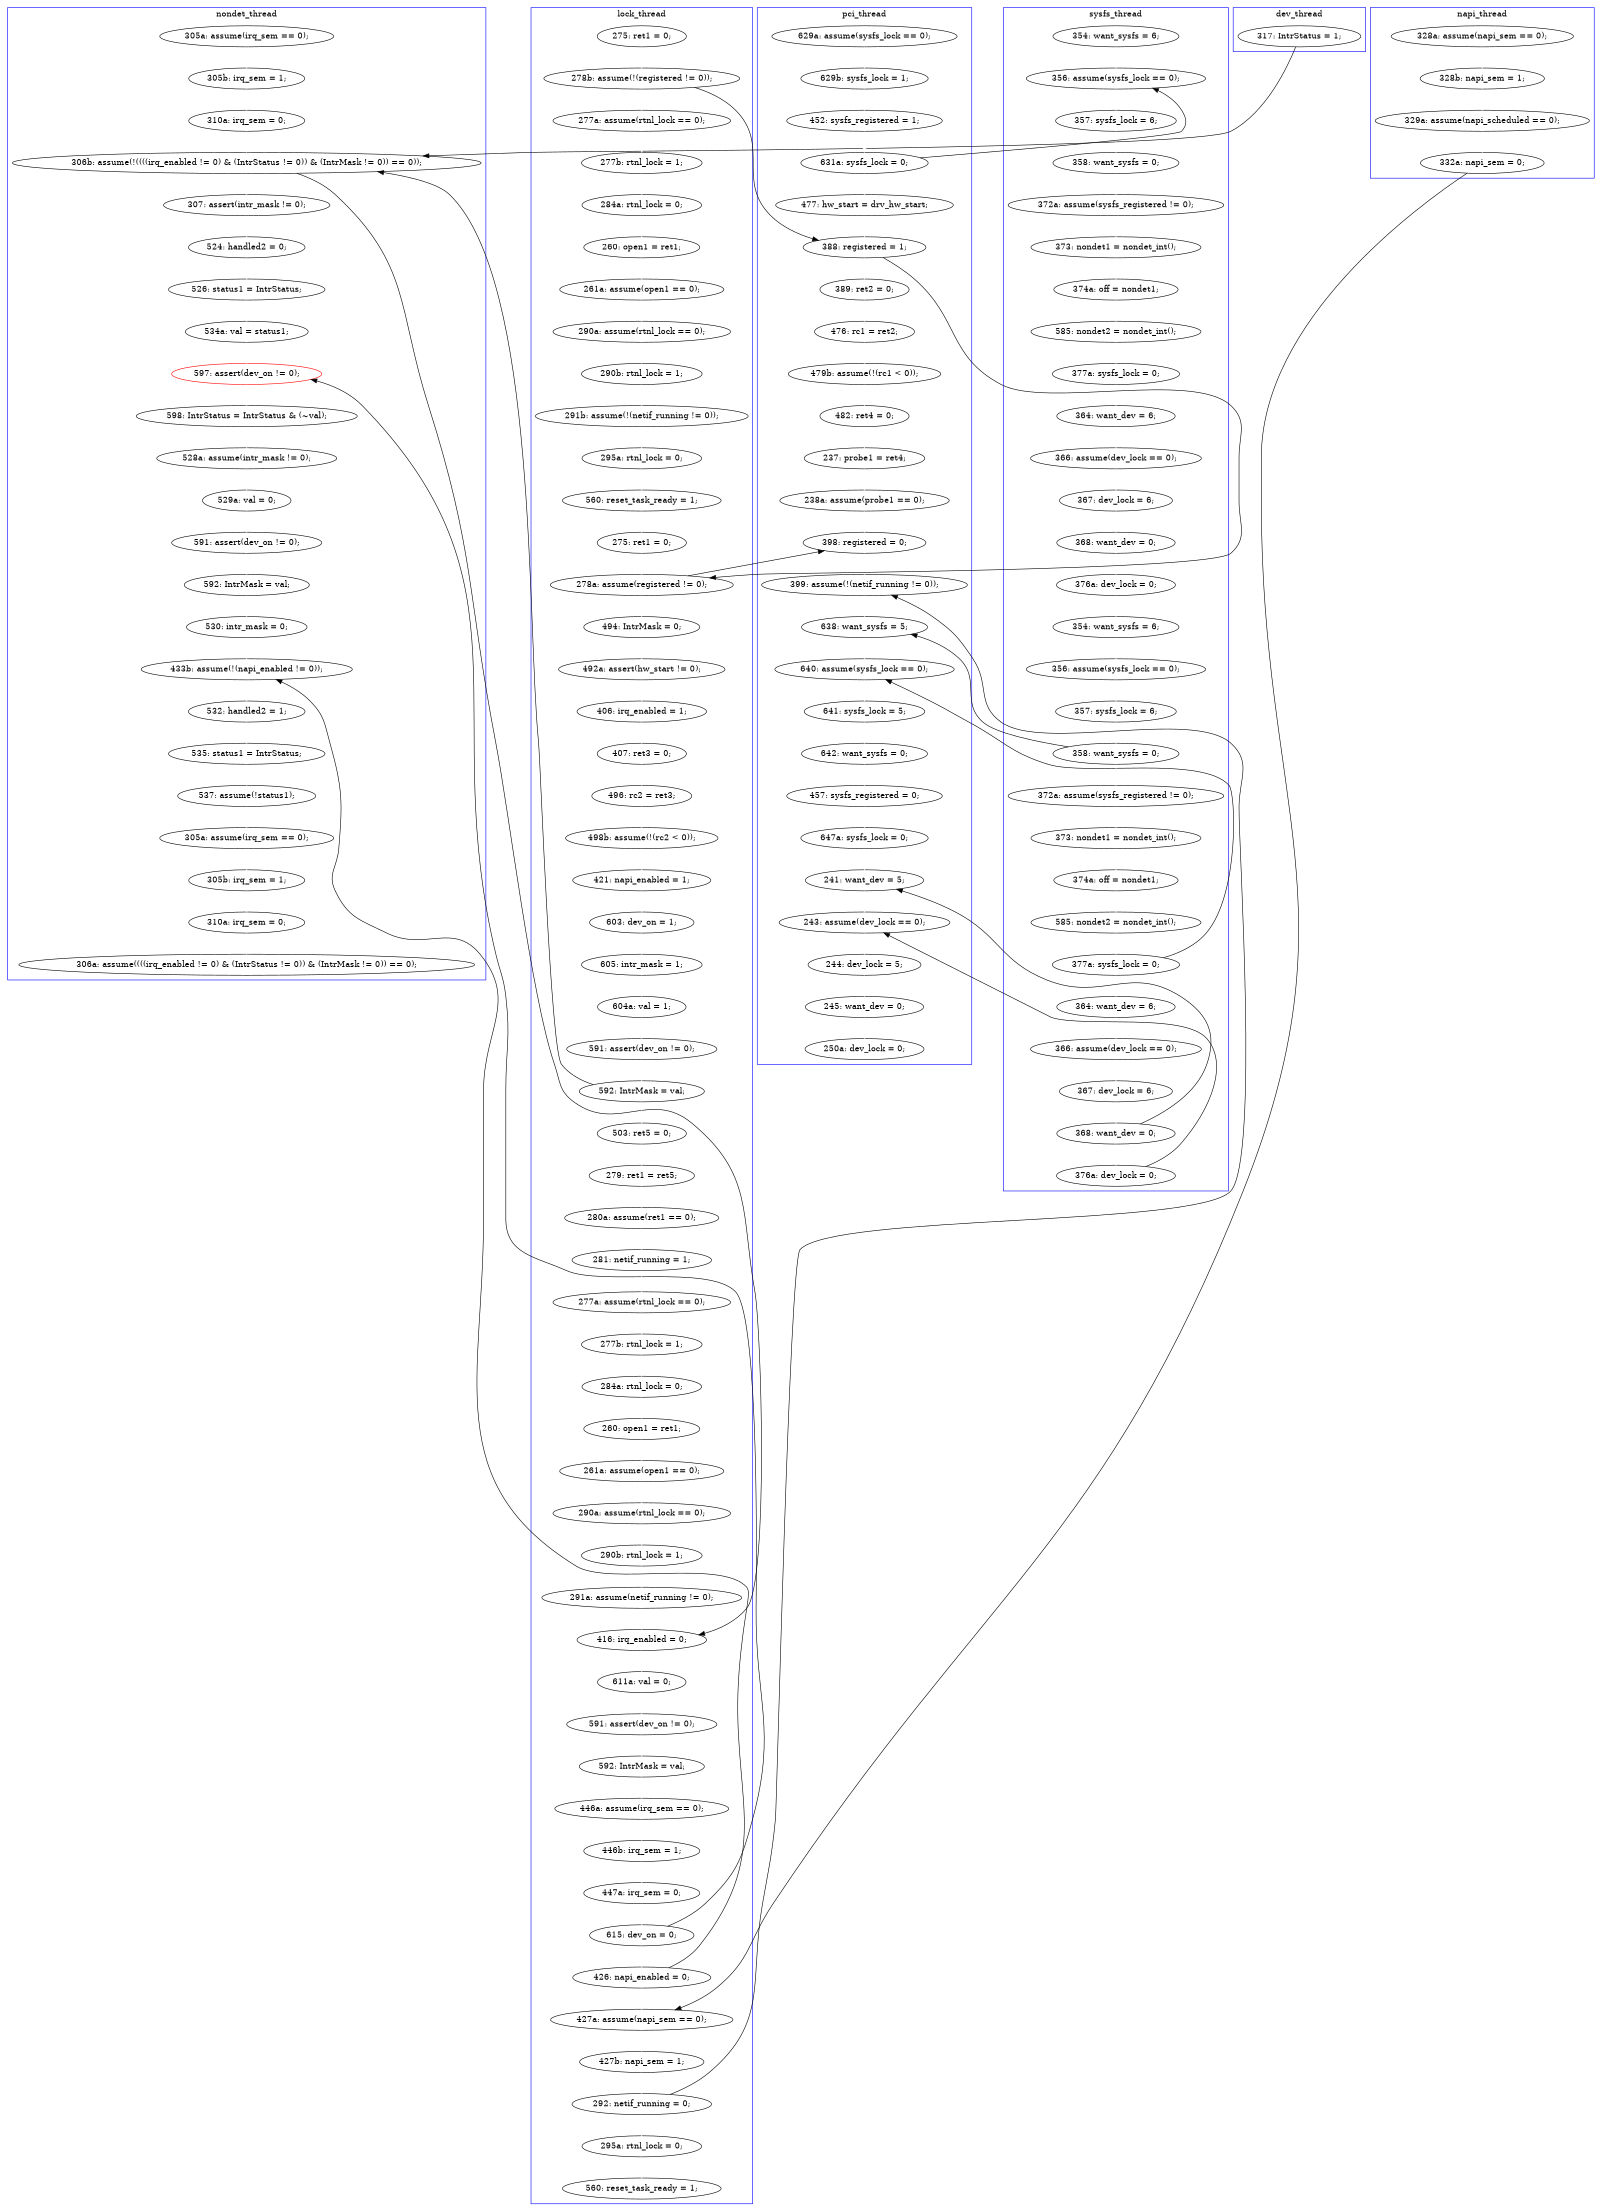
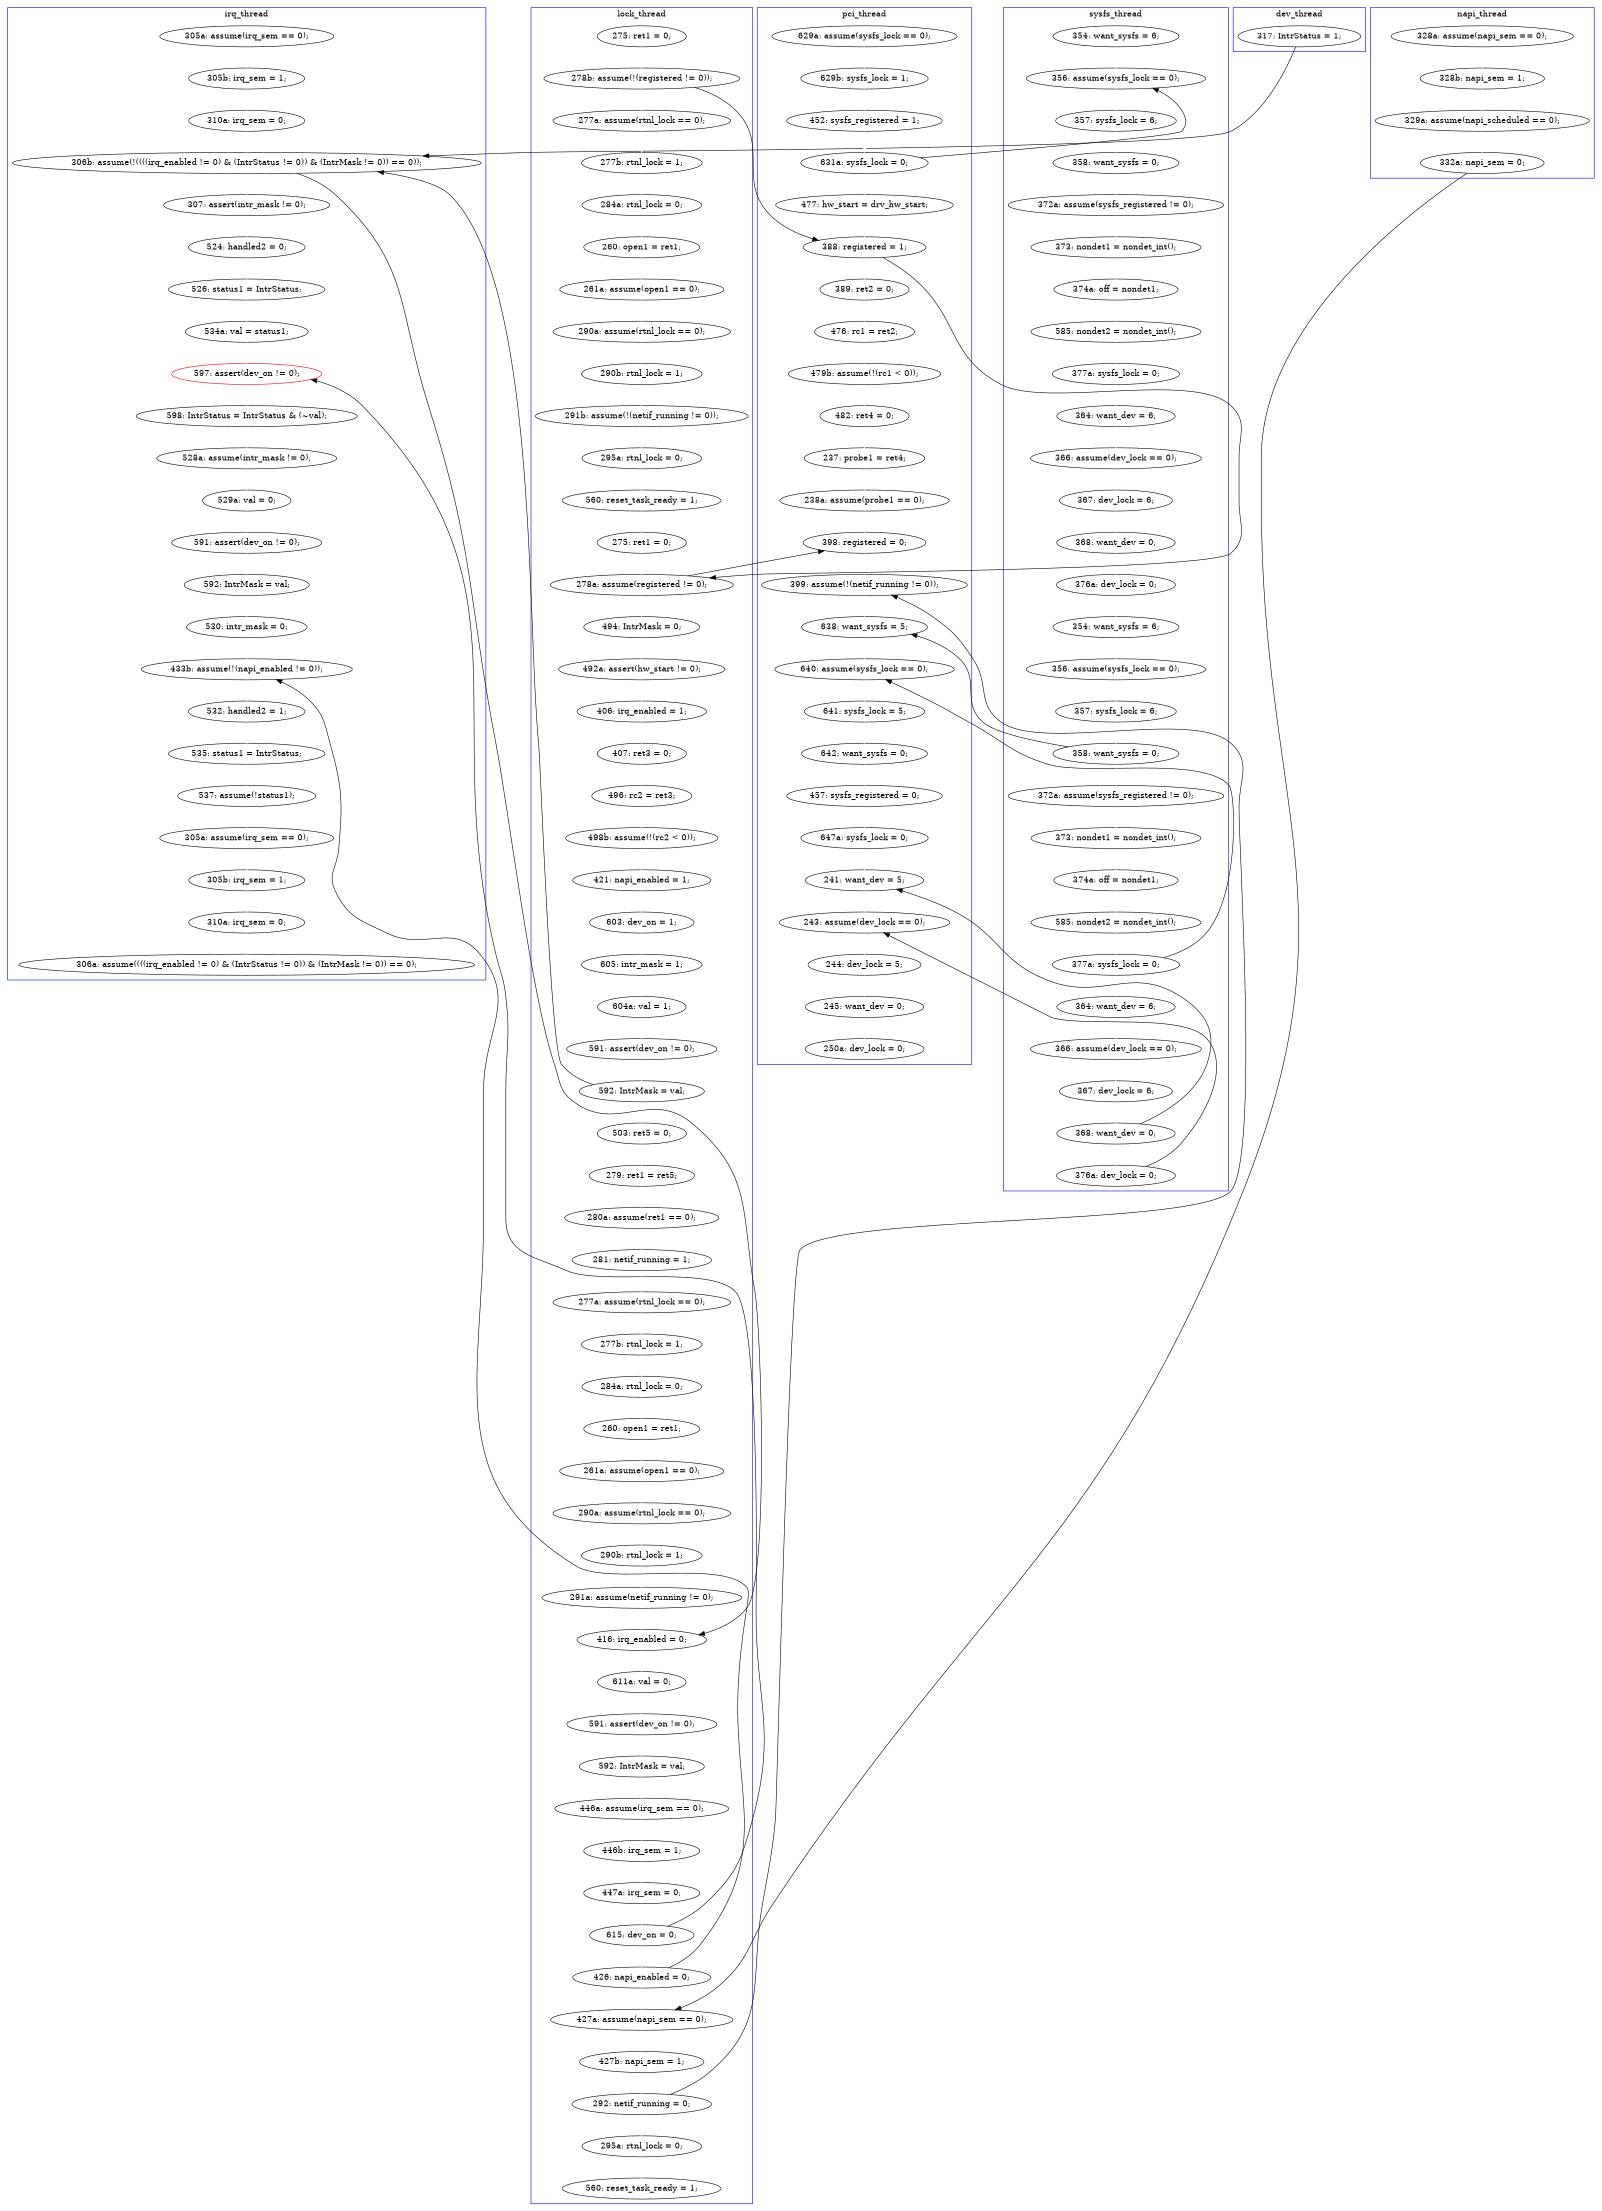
cluster "nondet_thread": label "nondet_thread" -> "irq_thread"
